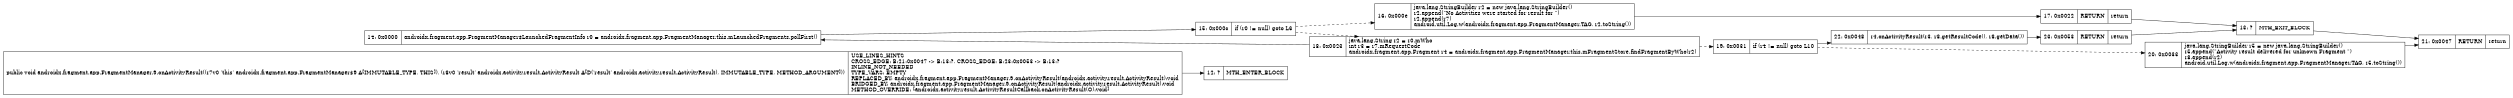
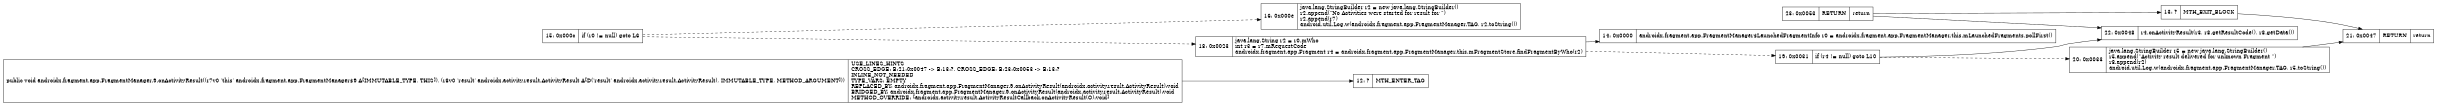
node "17: 0x0022": removed
edge "14: 0x0000" -> "15: 0x000c": removed
edge "22: 0x0048" -> "23: 0x0053": reversed
node "12: ?": text "MTH_ENTER_BLOCK" -> "MTH_ENTER_TAG"
